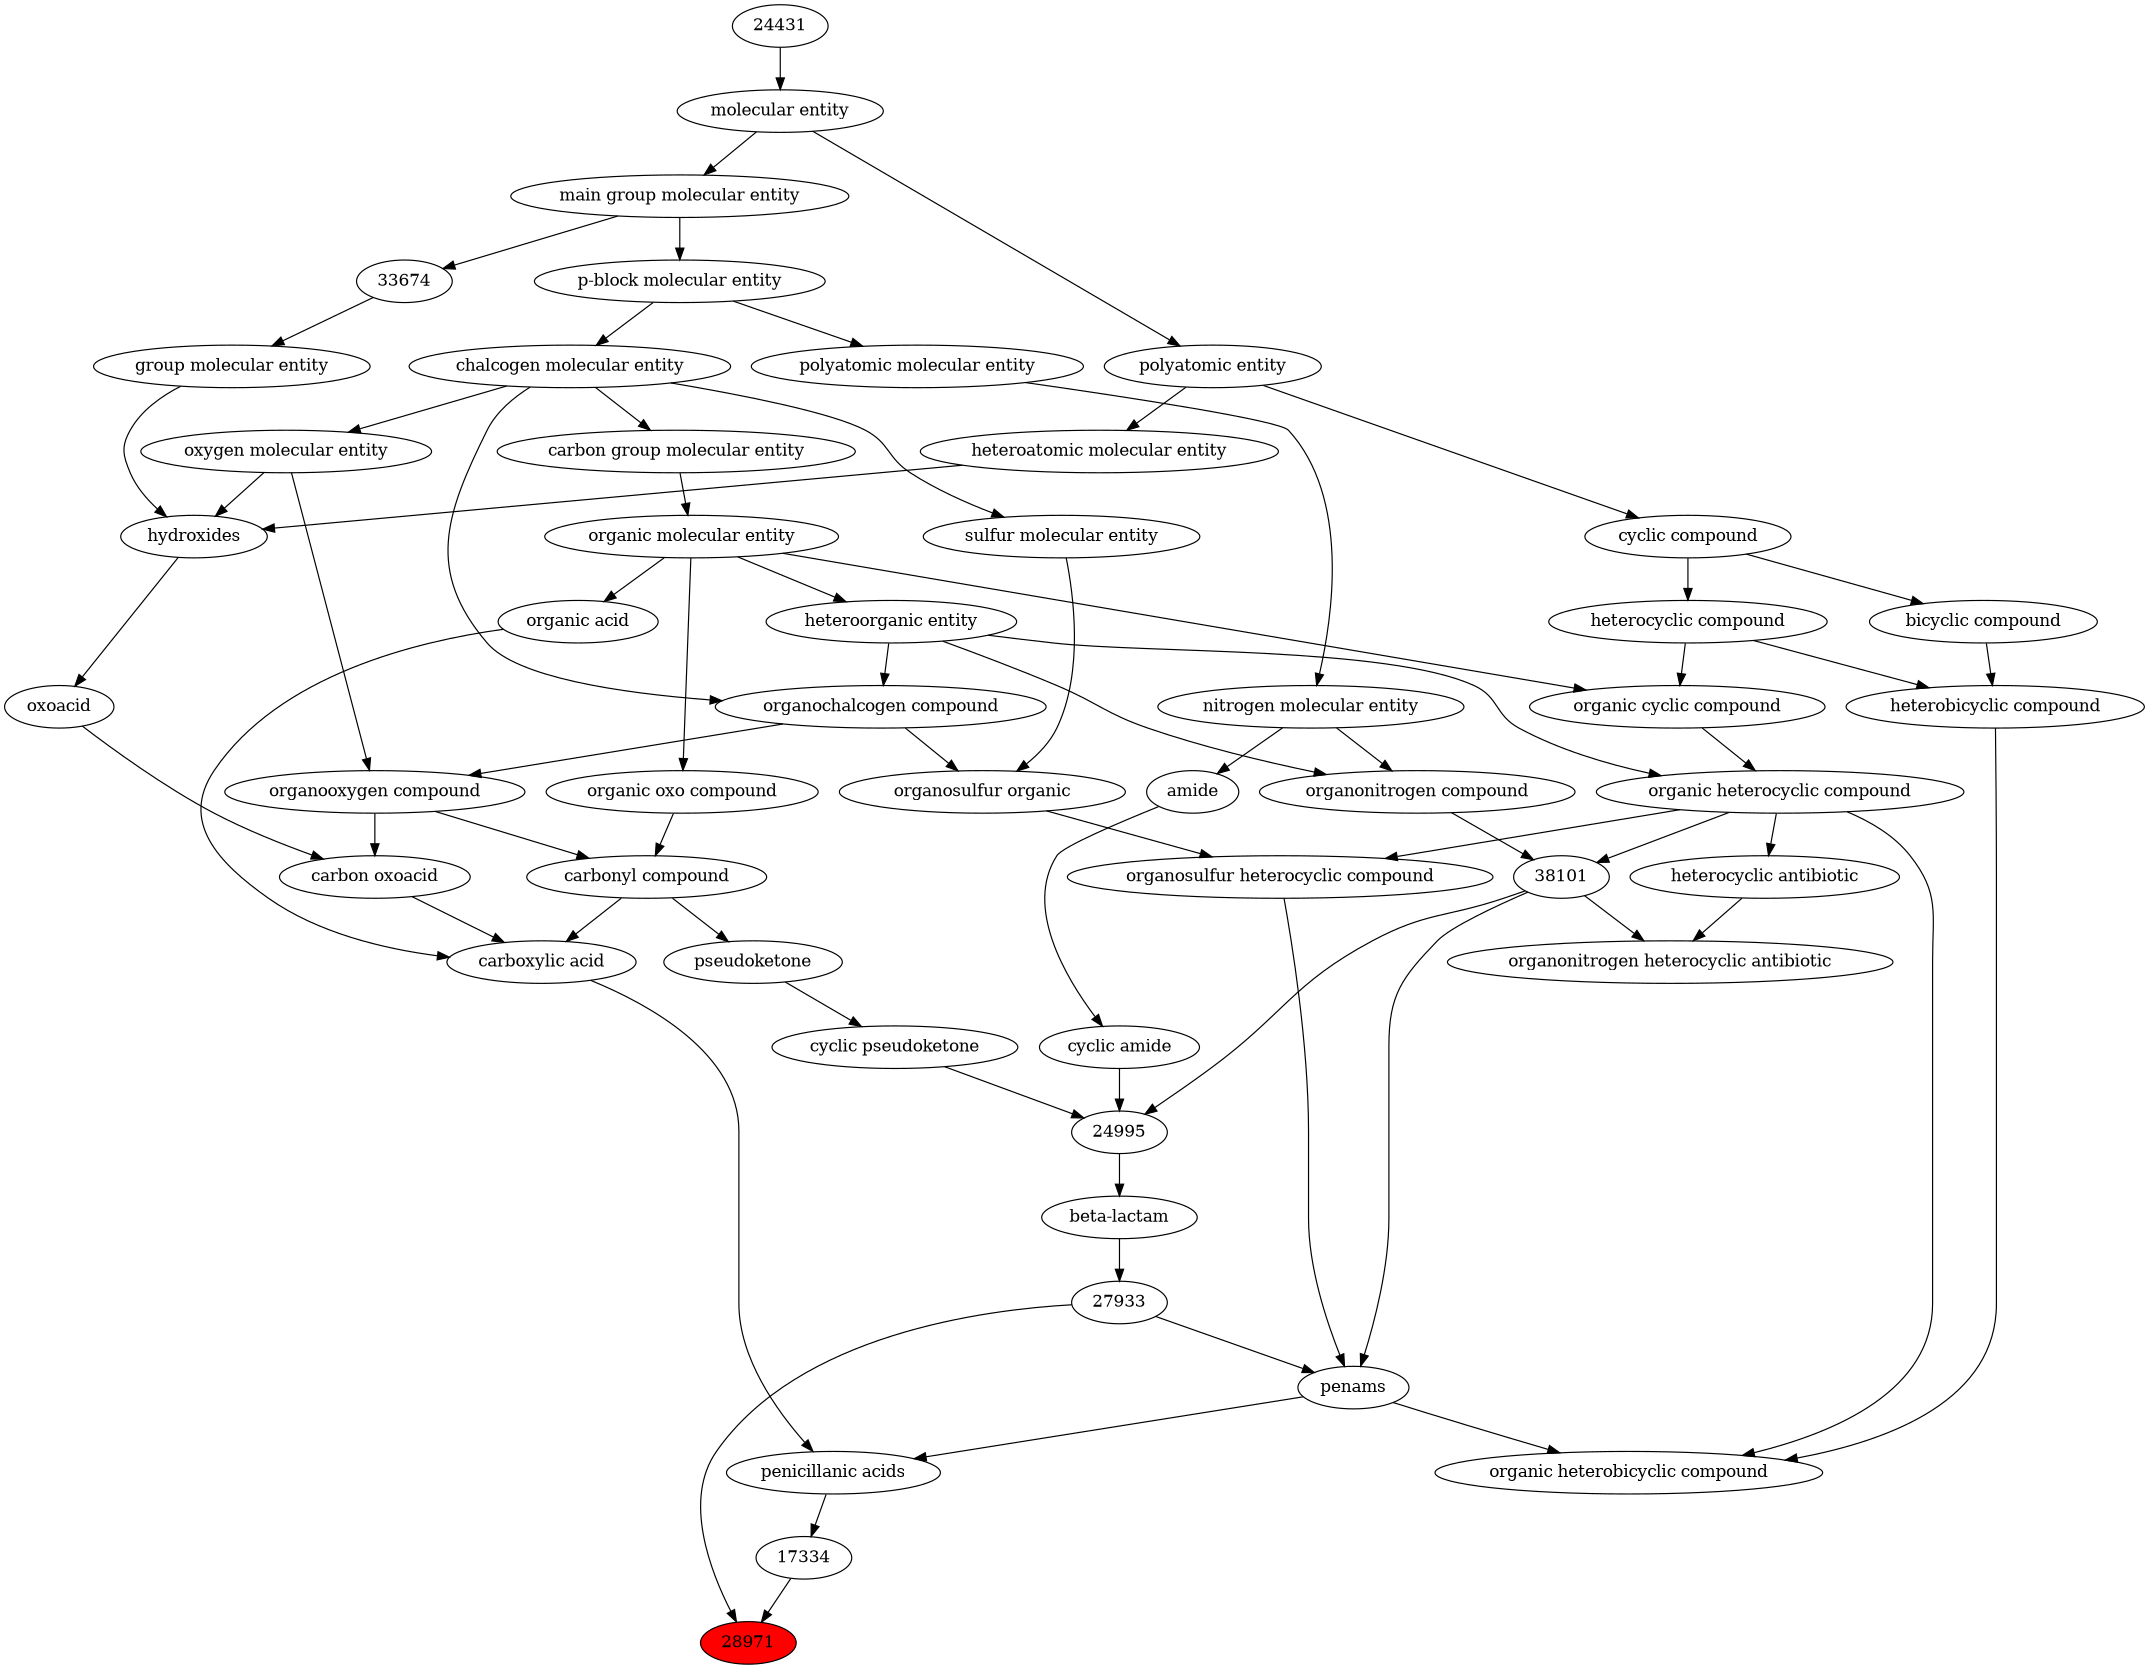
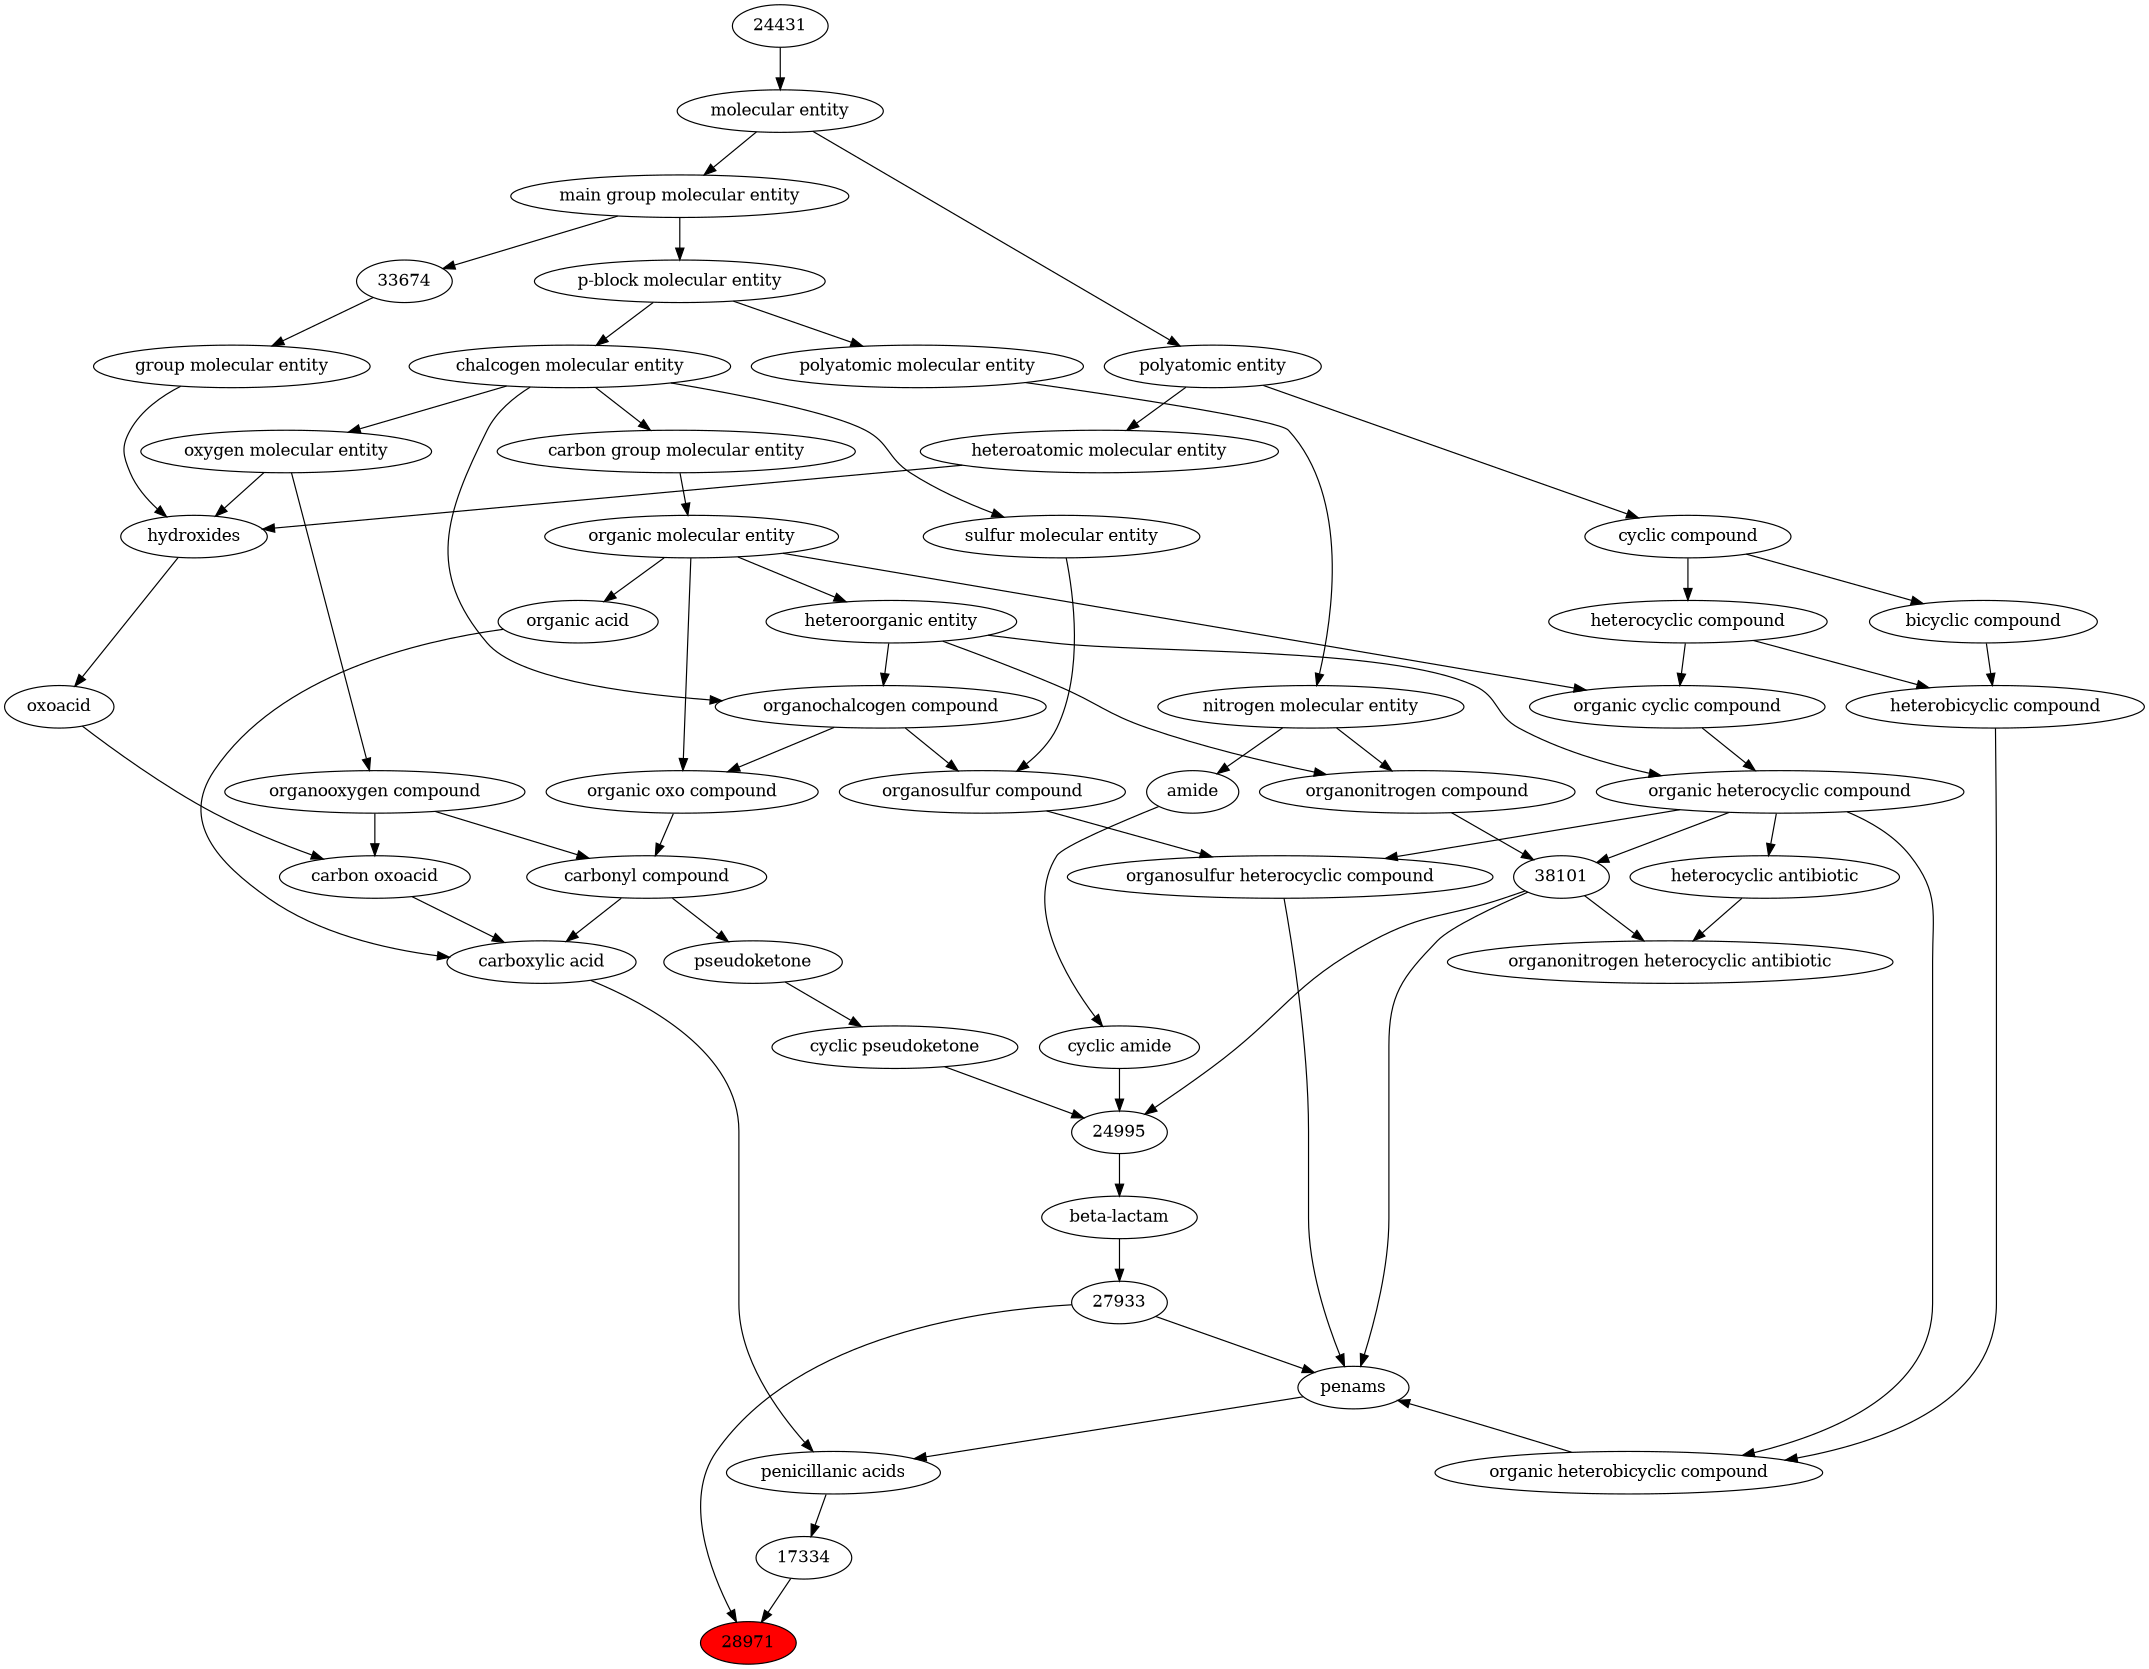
edge "organochalcogen compound" -> "organooxygen compound": now "organochalcogen compound" -> "organic oxo compound"
node "organosulfur organic": label "organosulfur organic" -> "organosulfur compound"
edge "penams" -> "organic heterobicyclic compound": reversed
